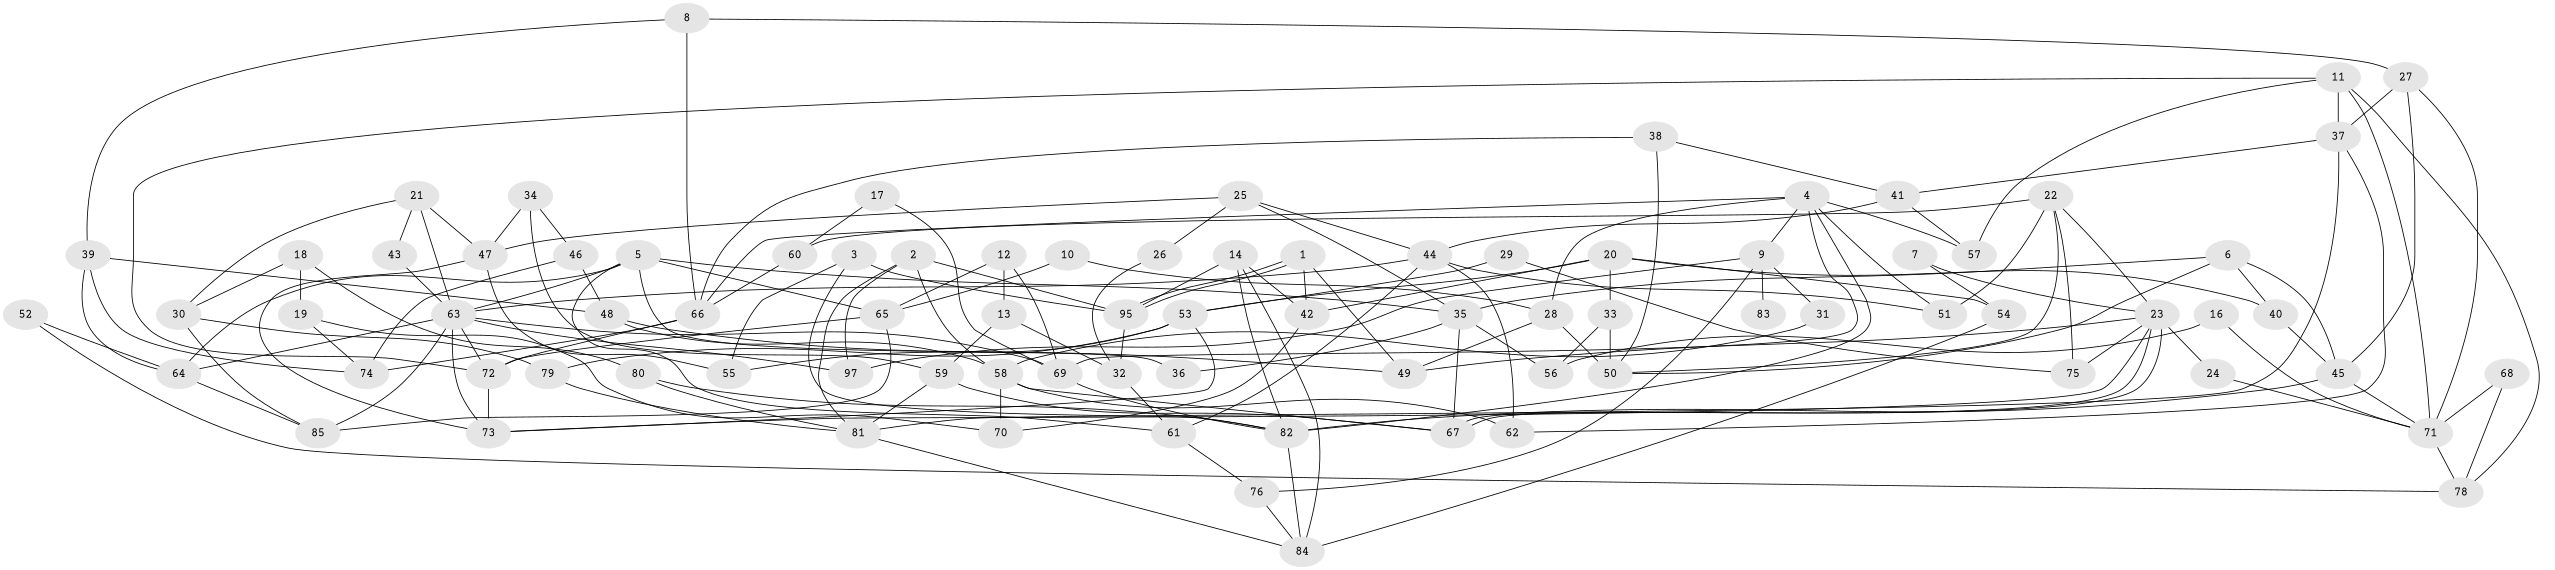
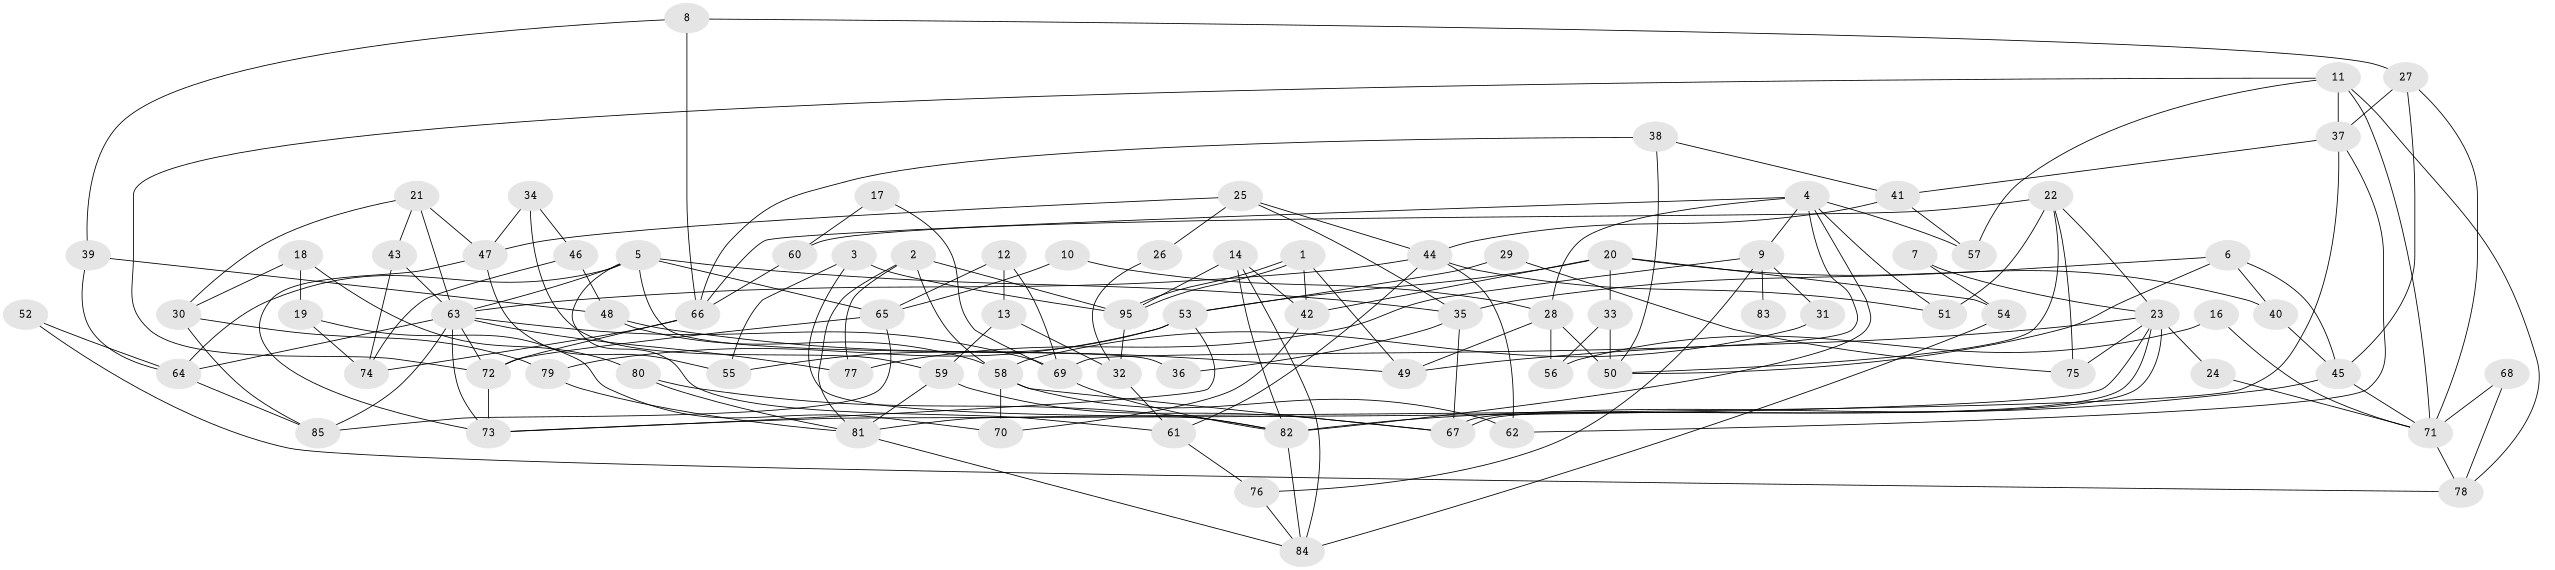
edge "35" -- "56": now "28" -- "56"
edge "39" -- "74": now "43" -- "74"
node "97": label "97" -> "77"
